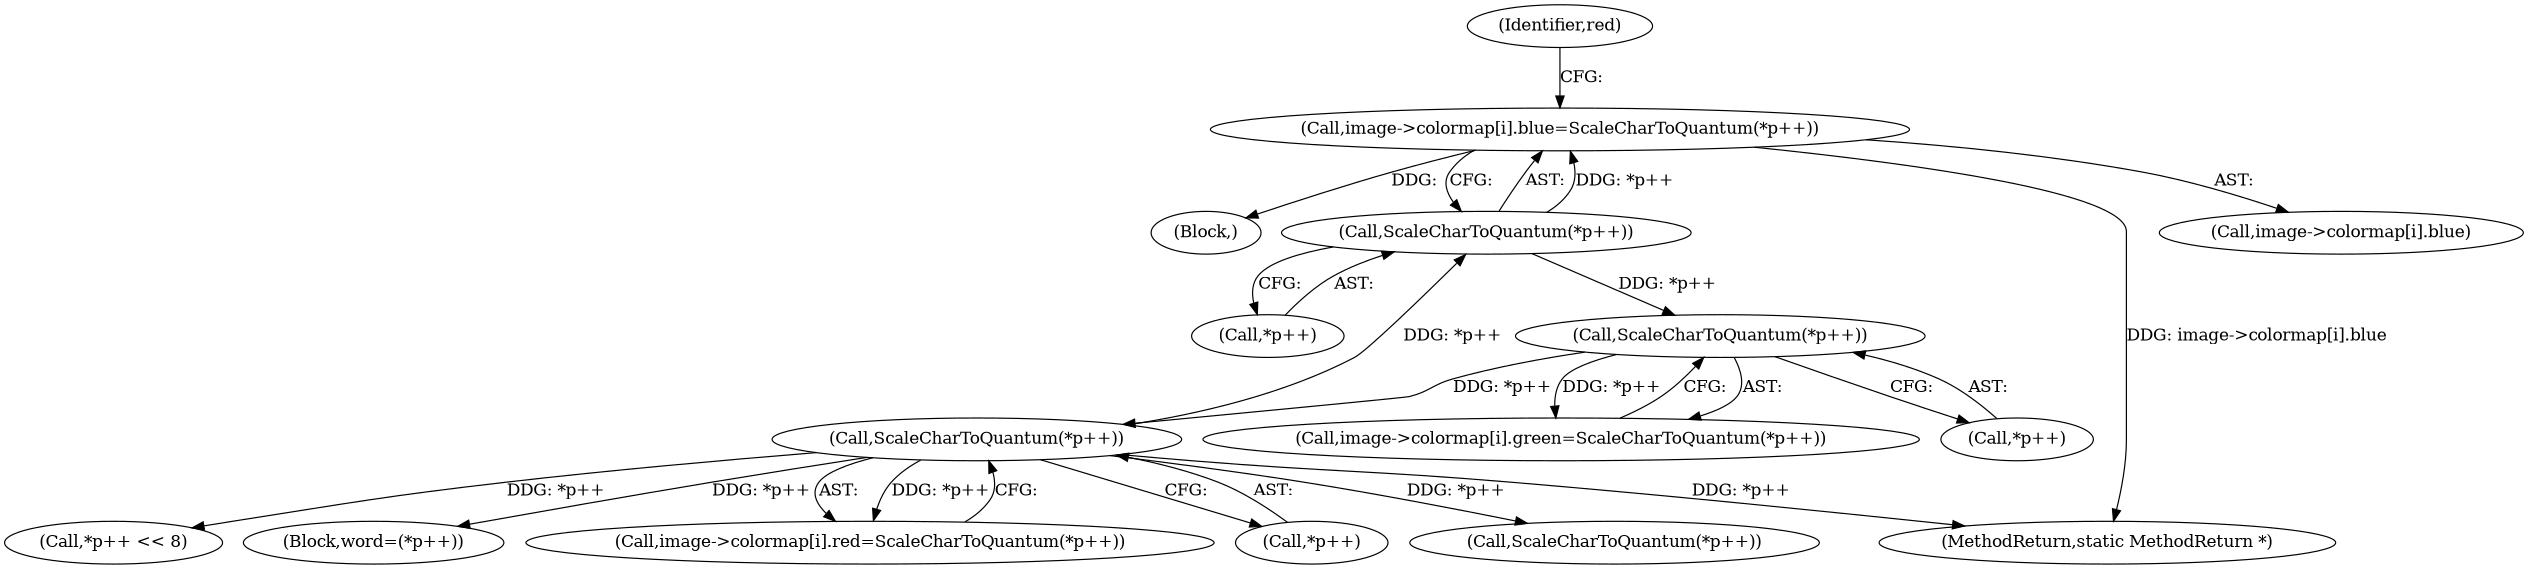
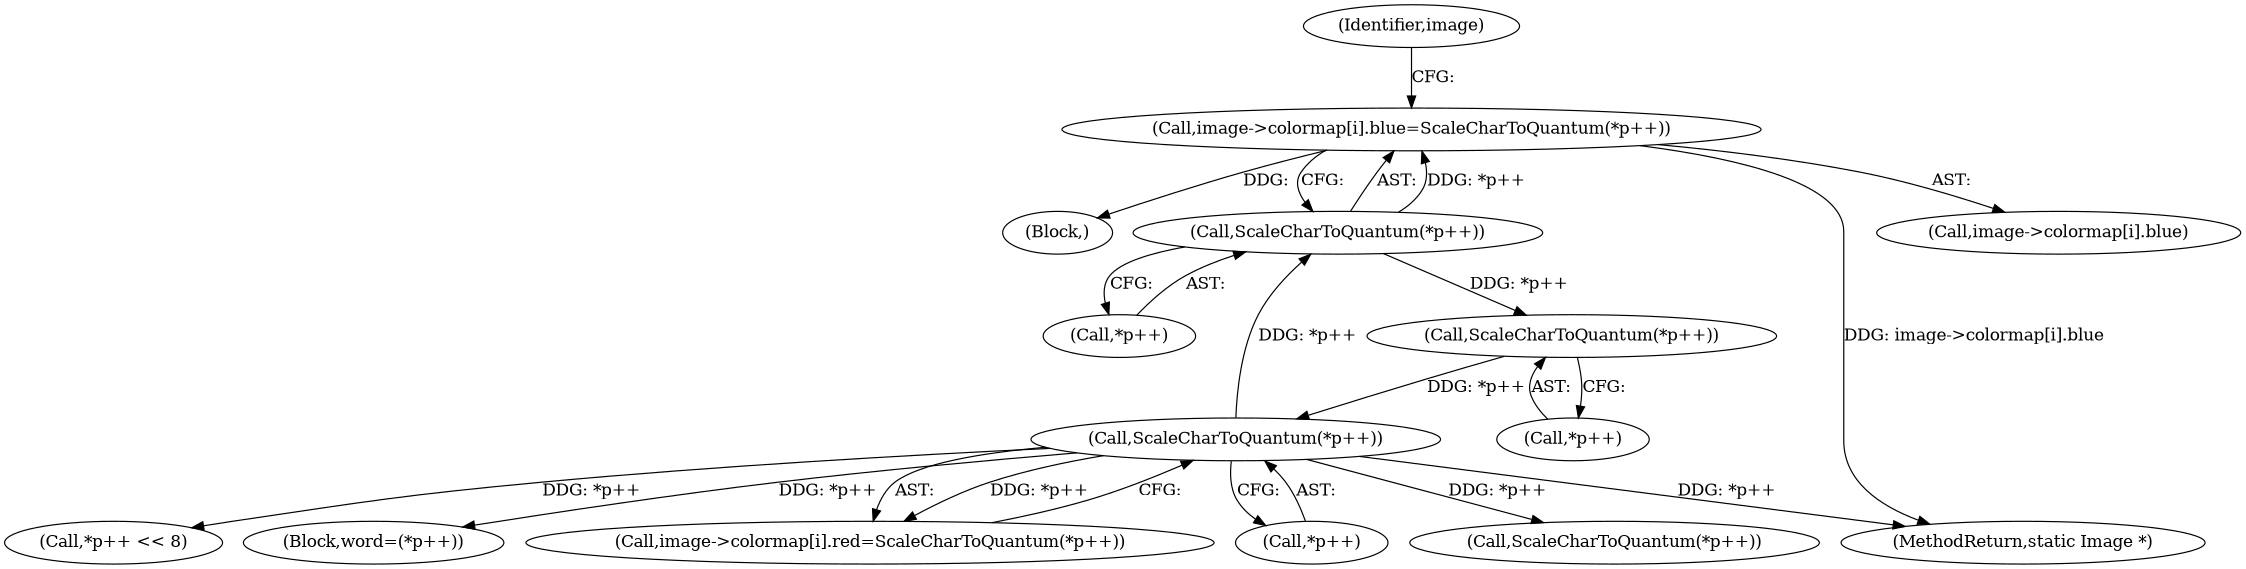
node "(Identifier,red)": label "(Identifier,red)" -> "(Identifier,image)"
node "(Call,image->colormap[i].green=ScaleCharToQuantum(*p++))": removed
node "(MethodReturn,static MethodReturn *)": label "(MethodReturn,static MethodReturn *)" -> "(MethodReturn,static Image *)"
